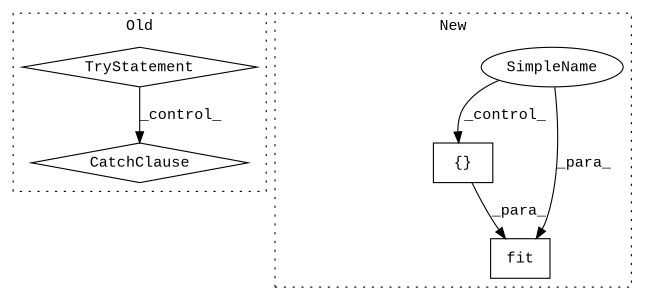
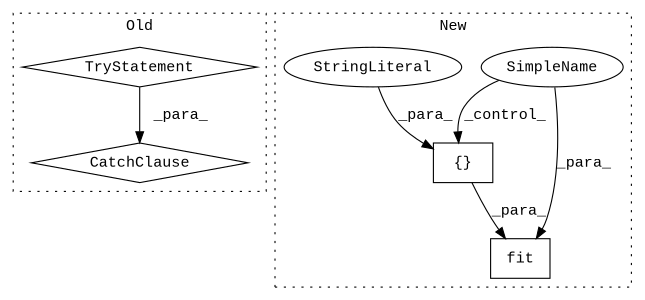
node "StringLiteral": added
edge "TryStatement" -> "CatchClause": label "_control_" -> "_para_"
